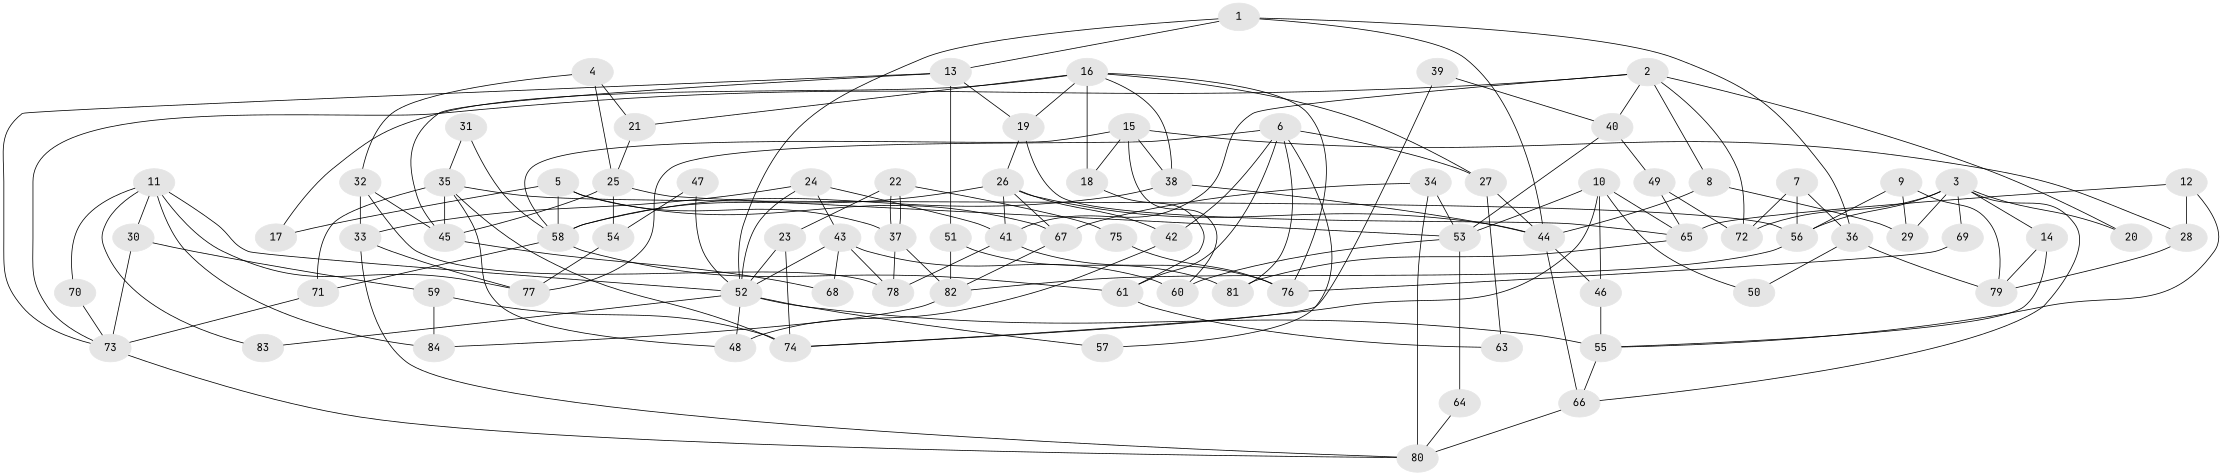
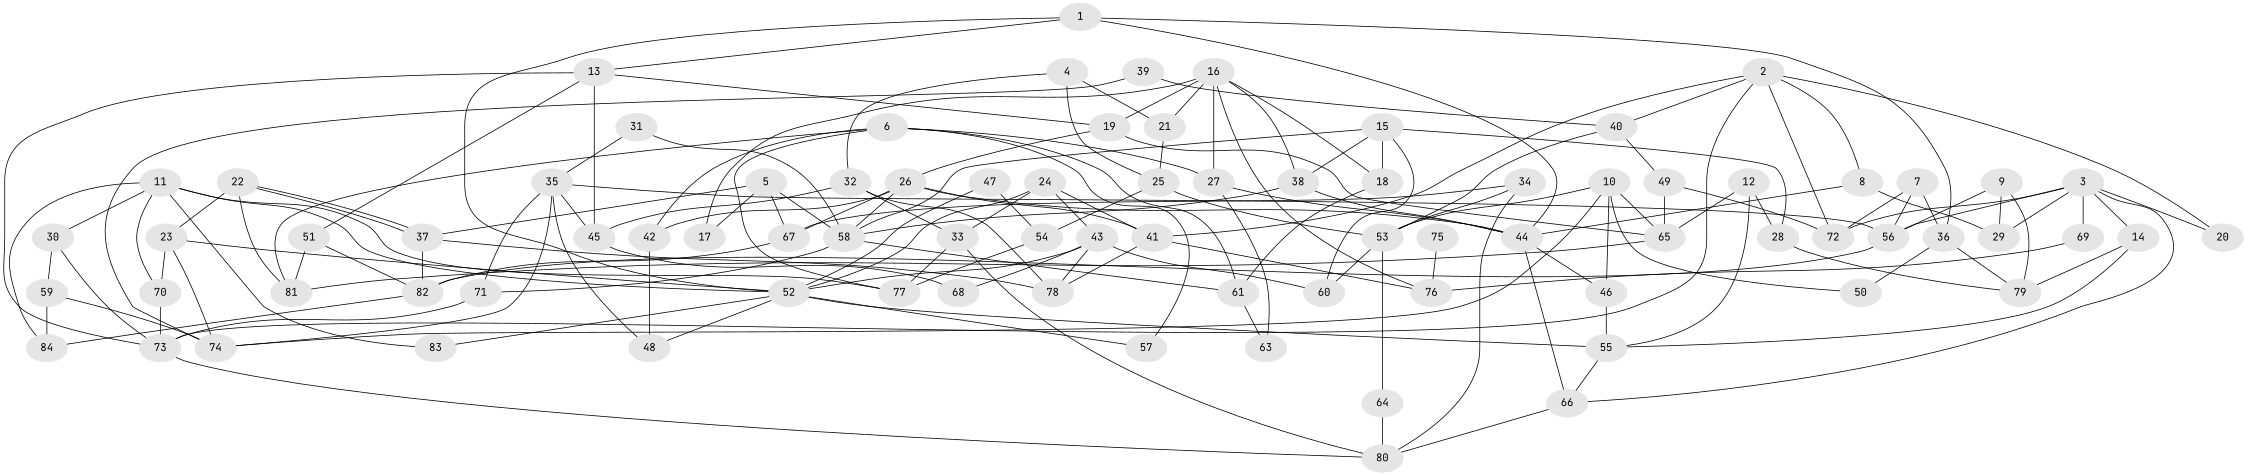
edge "22" -- "75": now "22" -- "81"
edge "25" -- "45": removed
edge "23" -- "70": added
